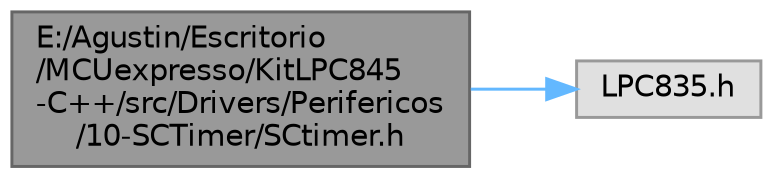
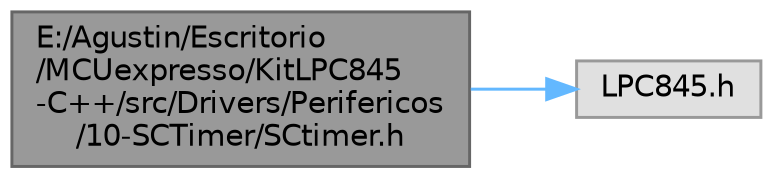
node "LPC835.h": label "LPC835.h" -> "LPC845.h"
